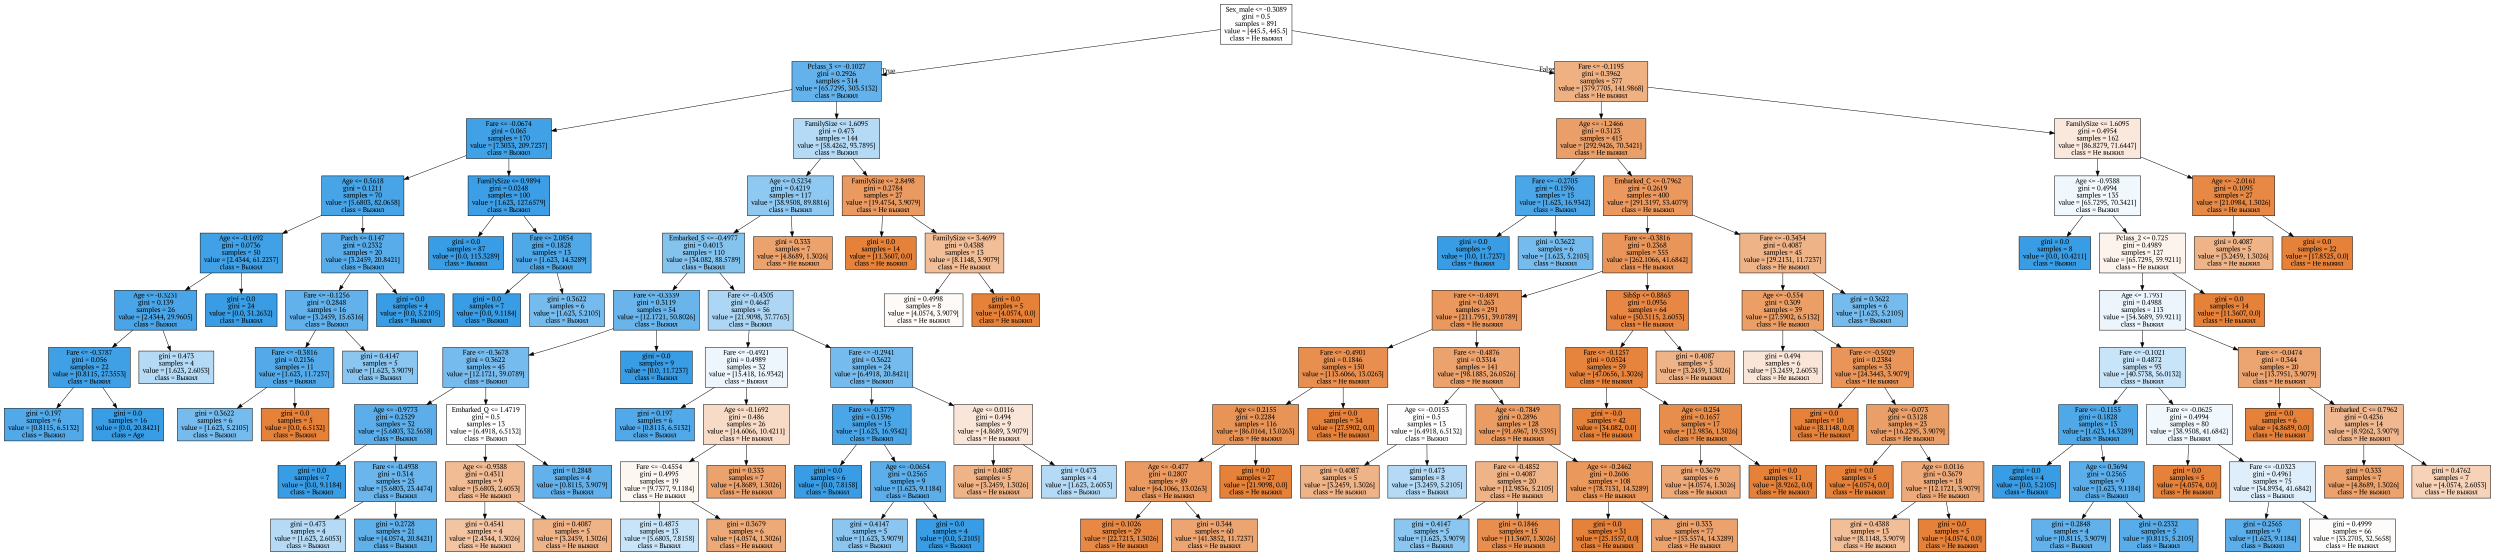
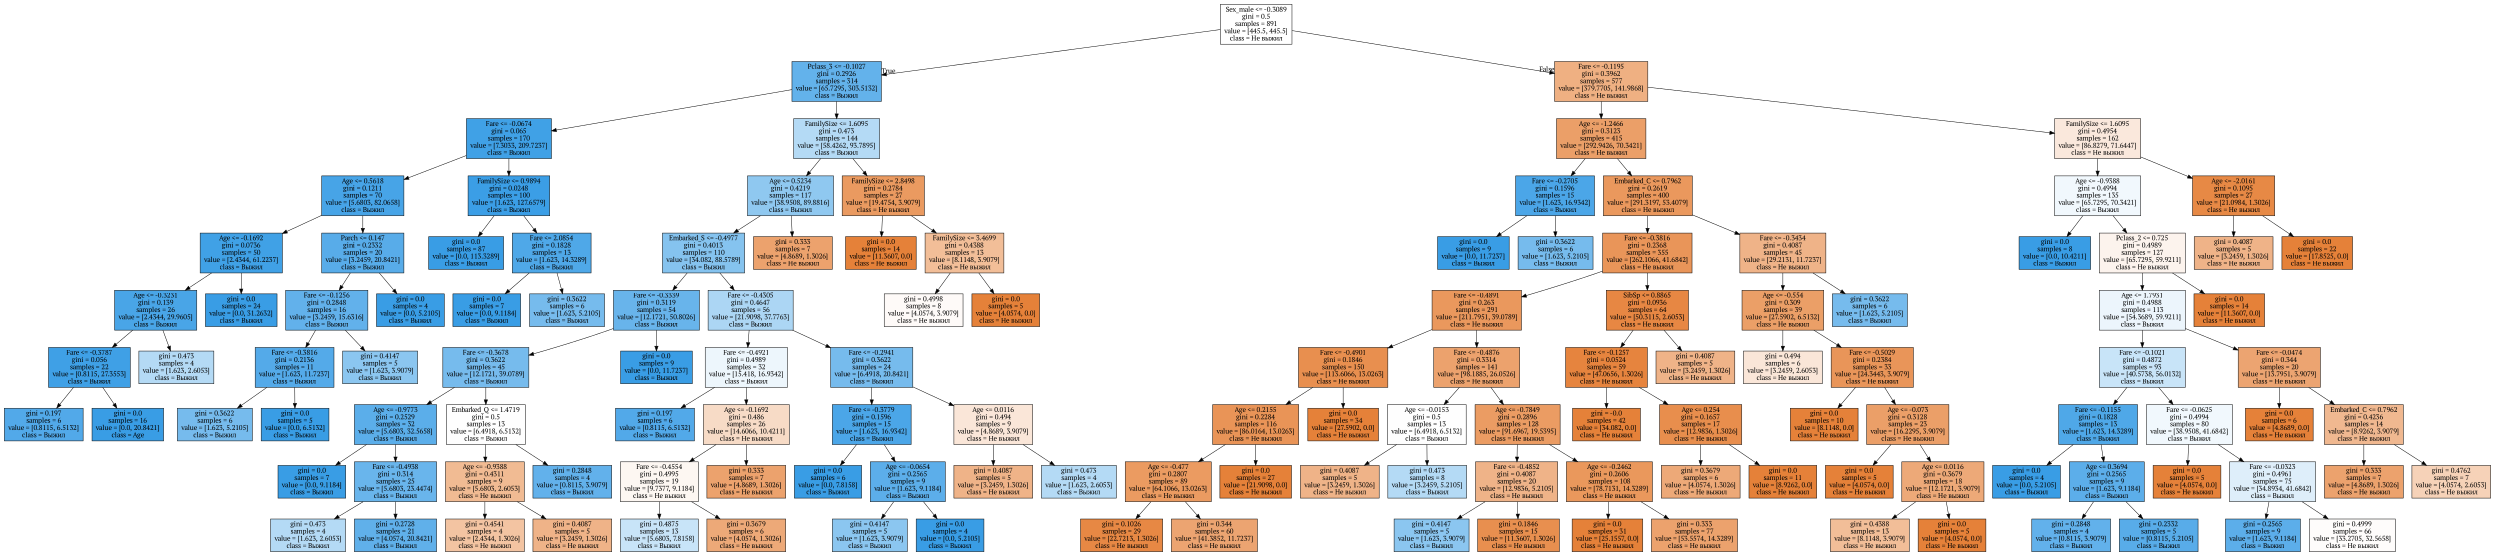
node "gini = 0.0 gini = 24 value = [0.0, 31.2632] class = Выжил": label "gini = 0.0 gini = 24 value = [0.0, 31.2632] class = Выжил" -> "gini = 0.0 samples = 24 value = [0.0, 31.2632] class = Выжил"
node "gini = 0.0 samples = 5 value = [0.0, 6.5132] class = Выжил": fillcolor #e58139ff -> #399de5ff
